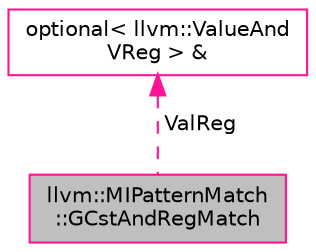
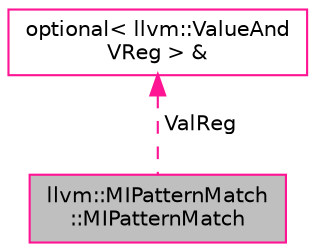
node "llvm::MIPatternMatch ::GCstAndRegMatch": label "llvm::MIPatternMatch ::GCstAndRegMatch" -> "llvm::MIPatternMatch ::MIPatternMatch"
